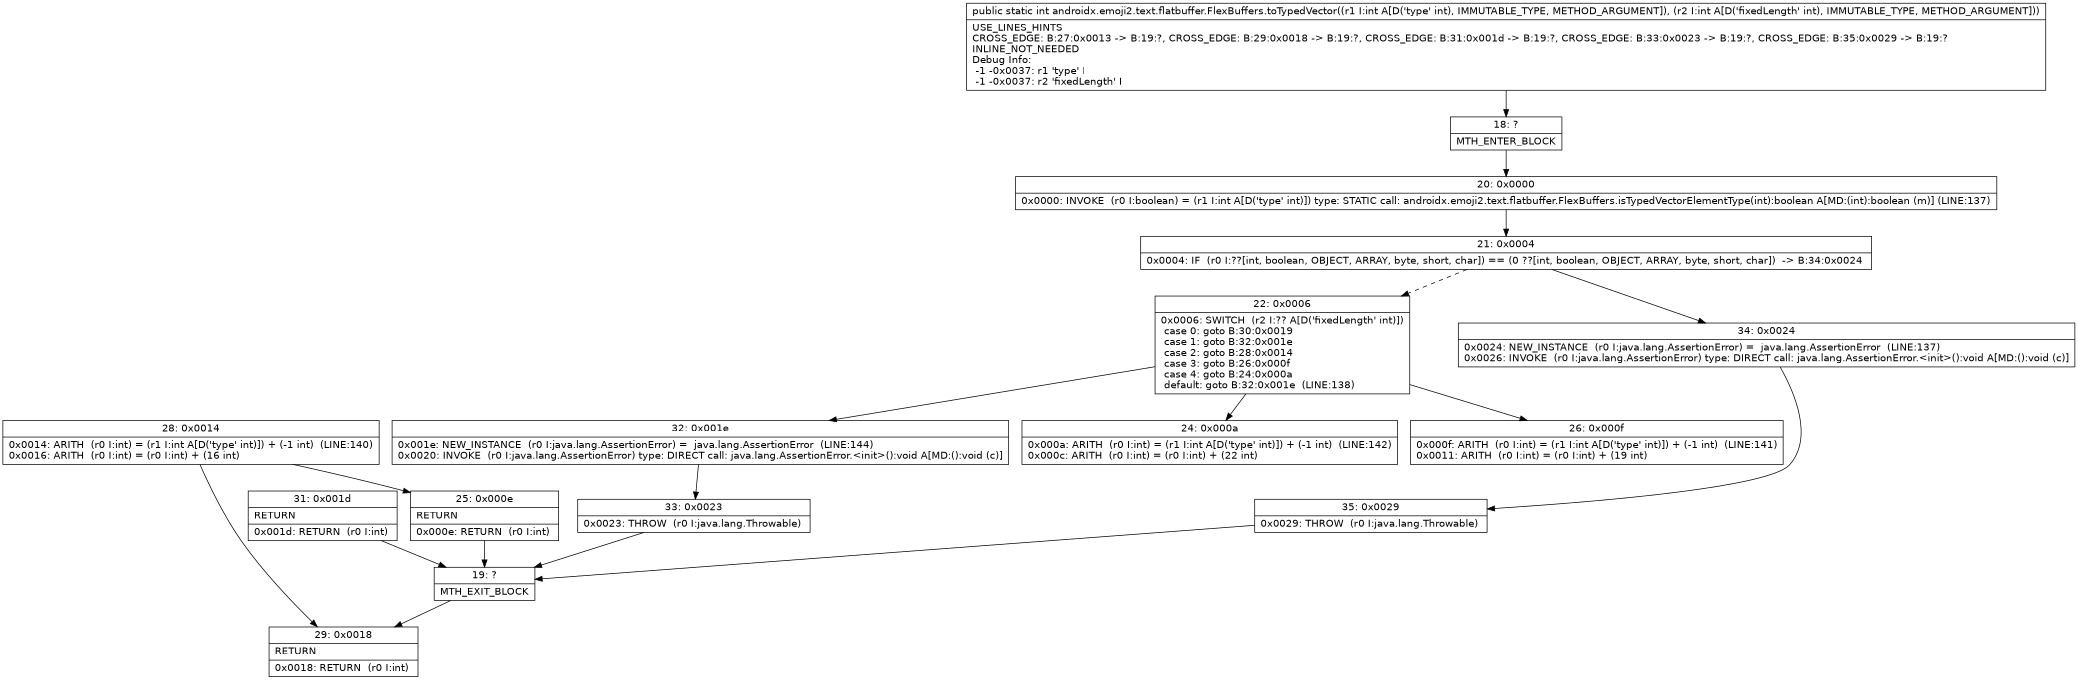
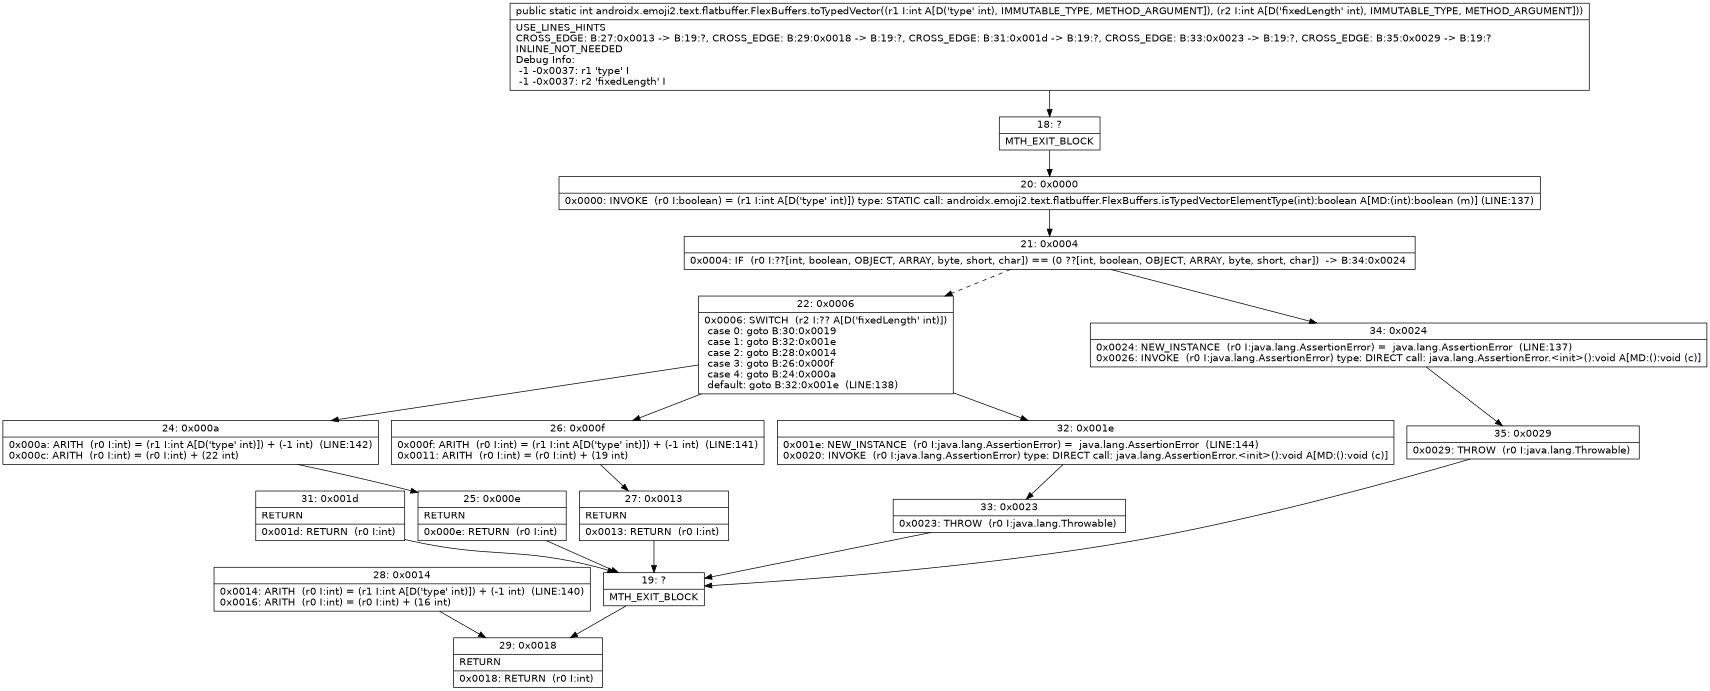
node "18: ?": text "MTH_ENTER_BLOCK" -> "MTH_EXIT_BLOCK"
edge "28: 0x0014" -> "25: 0x000e": now "24: 0x000a" -> "25: 0x000e"
node "27: 0x0013": added
